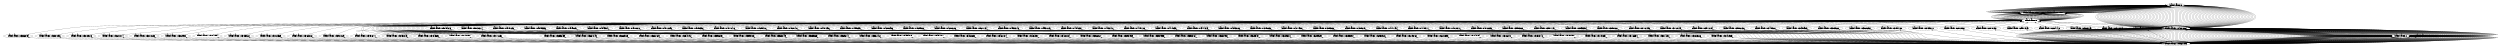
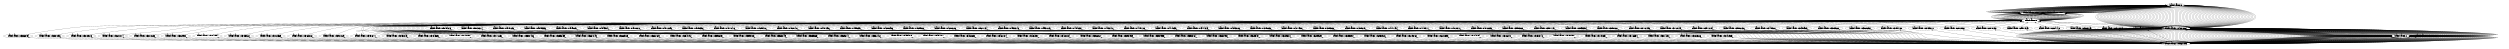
node "loaded values- 1056987486": added
